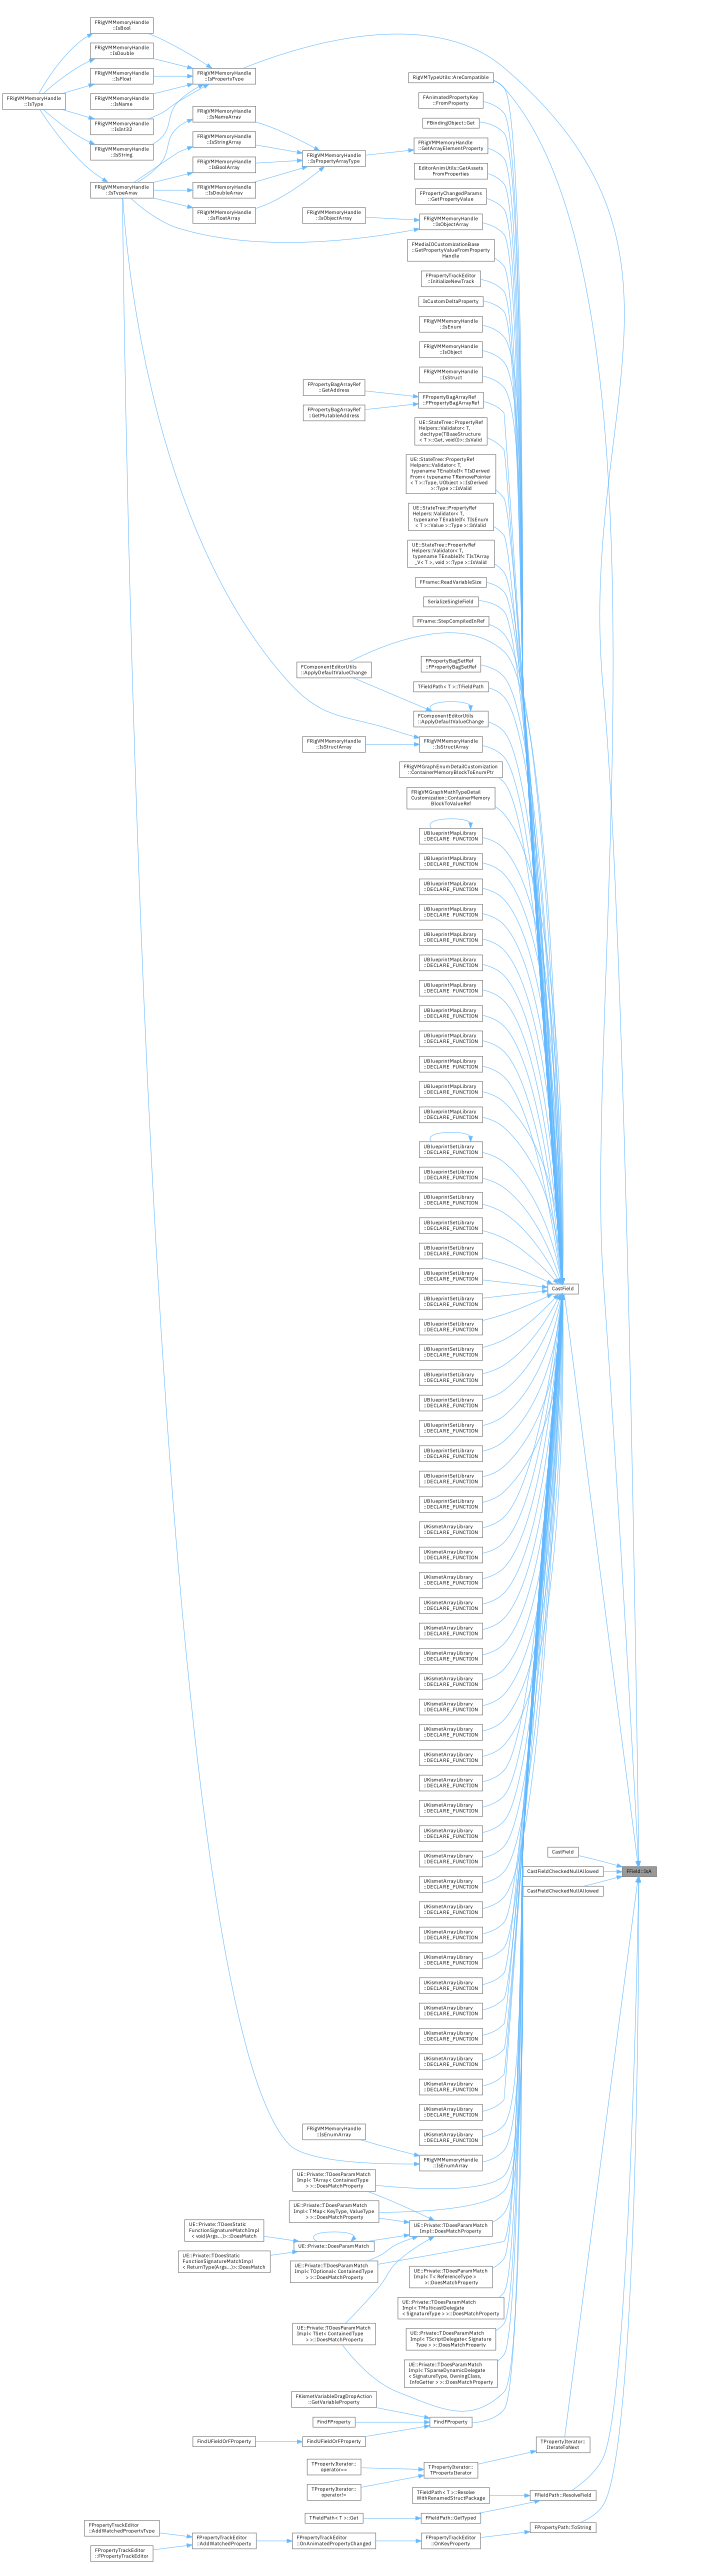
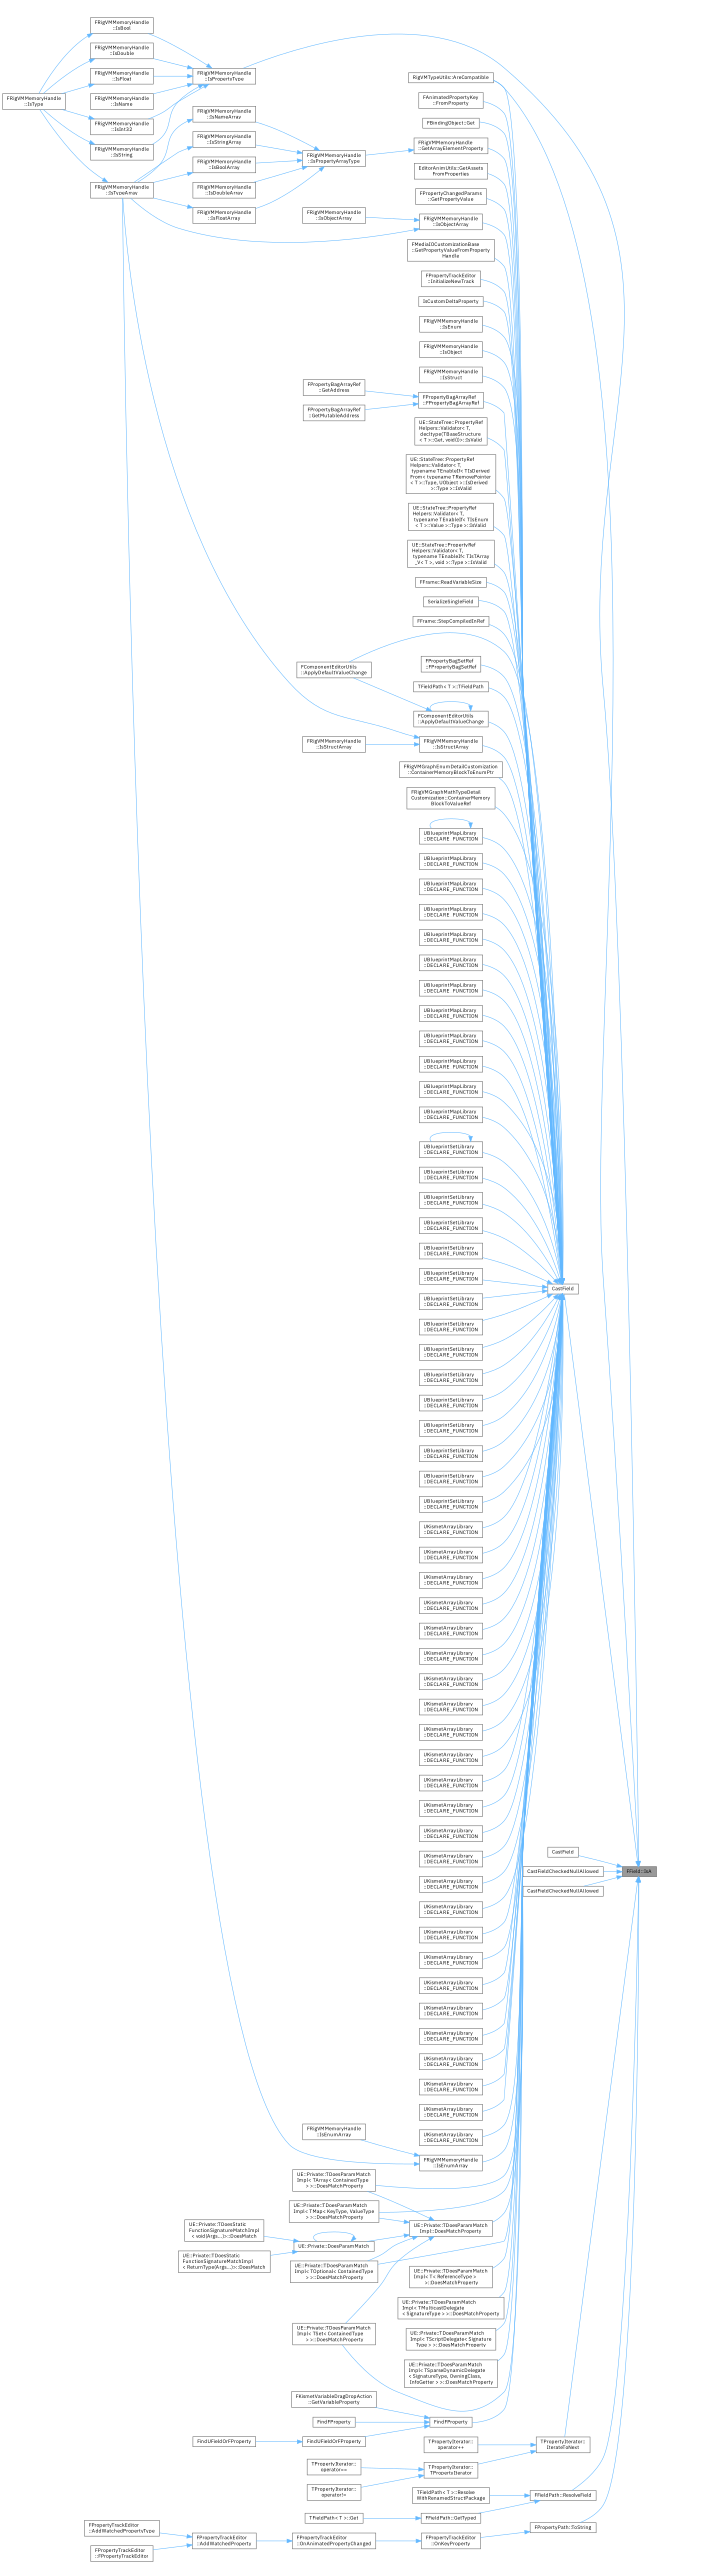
edge "FRigVMMemoryHandle ::IsTypeArray" -> "FRigVMMemoryHandle ::IsDoubleArray": removed
node "TPropertyIterator:: operator++": added
